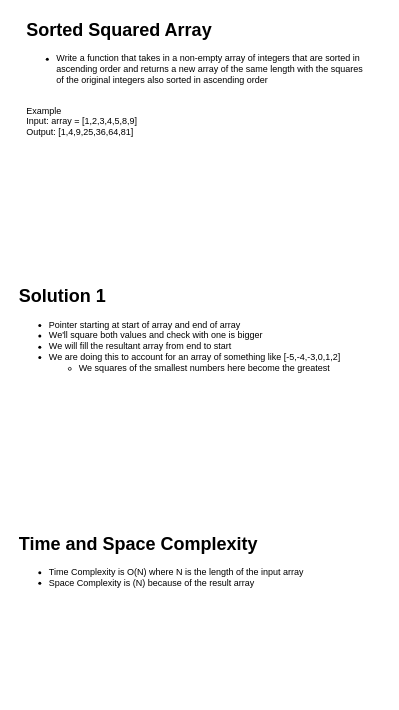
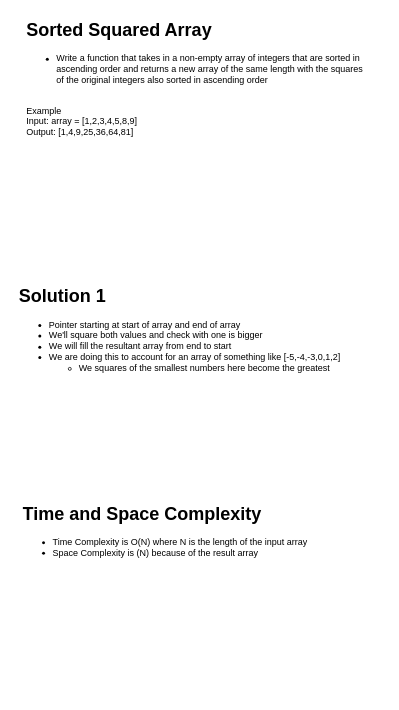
node "Time and Space Complexity Time Complexity is O(N) where N is the length of the input array Space Complexity is (N) because of the result array": moved (199, 612) -> (203, 582)
